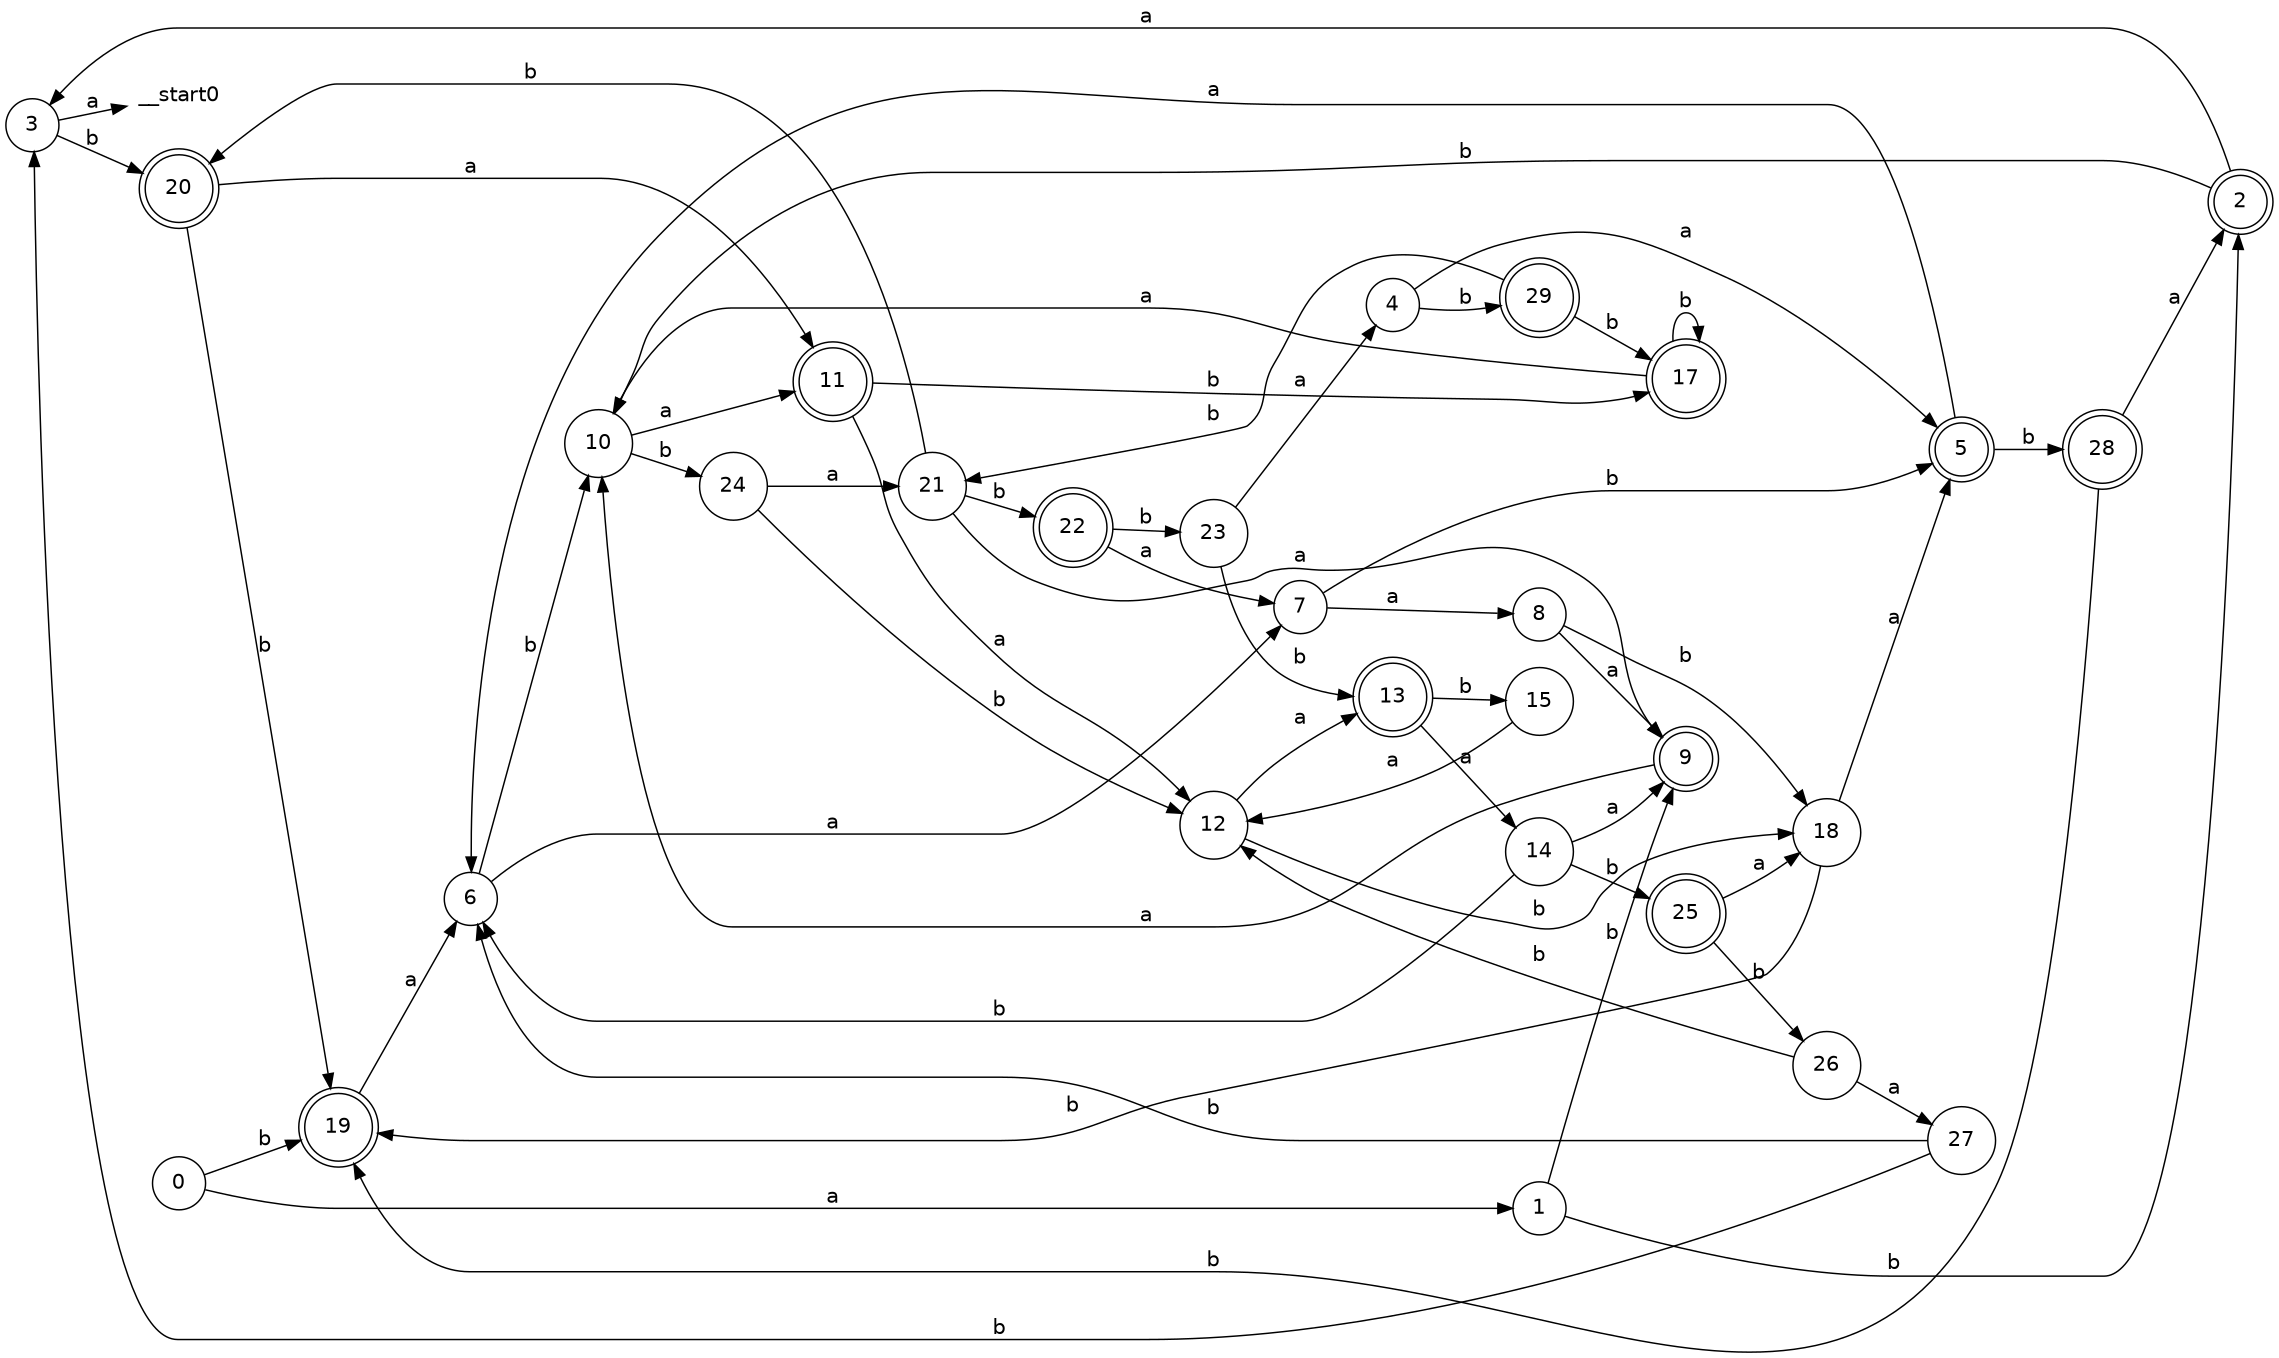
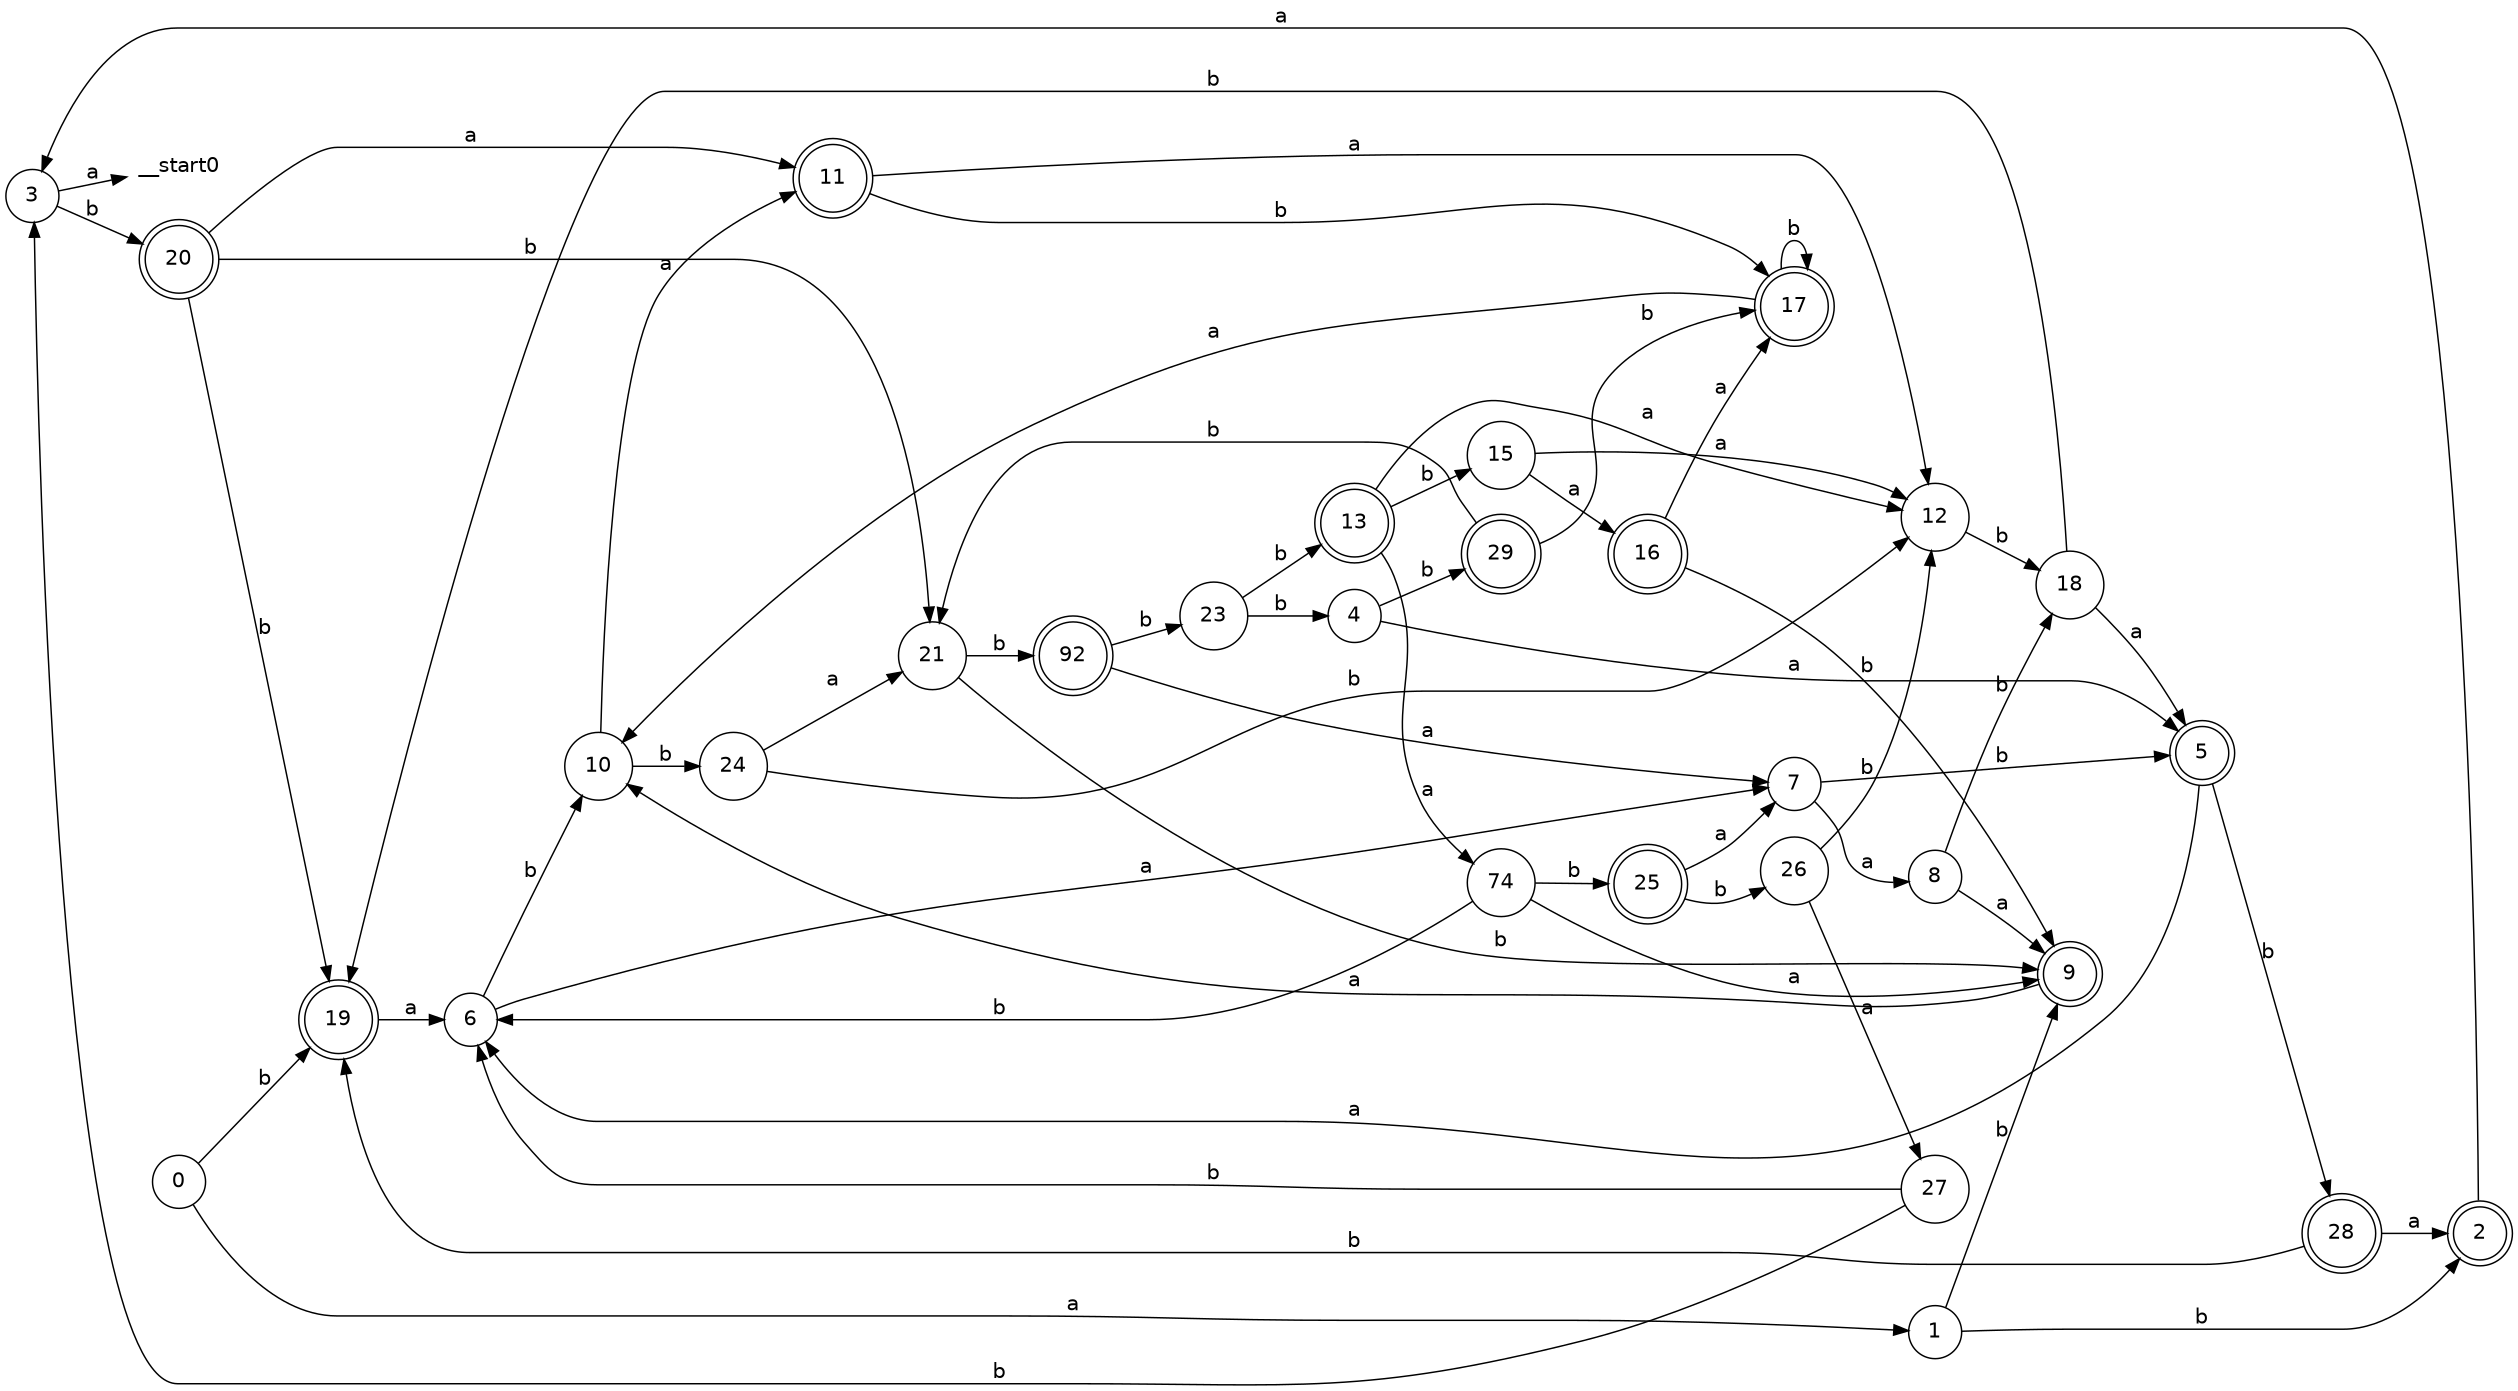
edge "21" -> "20": reversed
edge "2" -> "10": removed, label "b"
edge "23" -> "4": label "a" -> "b"
node "22": label "22" -> "92"
node "16": added
edge "21" -> "9": label "a" -> "b"
edge "12" -> "13": reversed
node "14": label "14" -> "74"
edge "25" -> "18": now "25" -> "7"
